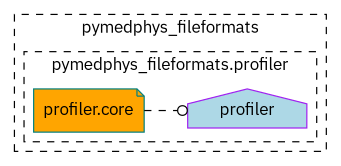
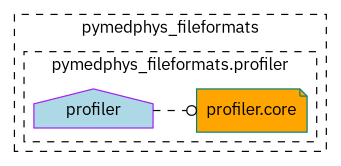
edge "profiler.core" -> "profiler": reversed
